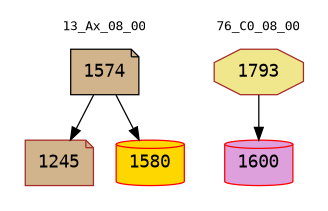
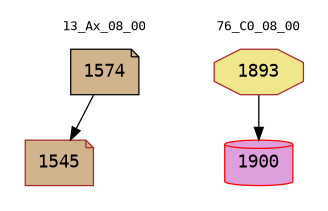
node "1793": label "1793" -> "1893"
node "1245": label "1245" -> "1545"
node "1580": removed
node "1600": label "1600" -> "1900"
